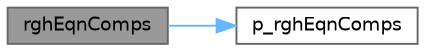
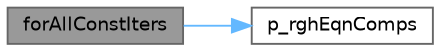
node "rghEqnComps": label "rghEqnComps" -> "forAllConstIters"
